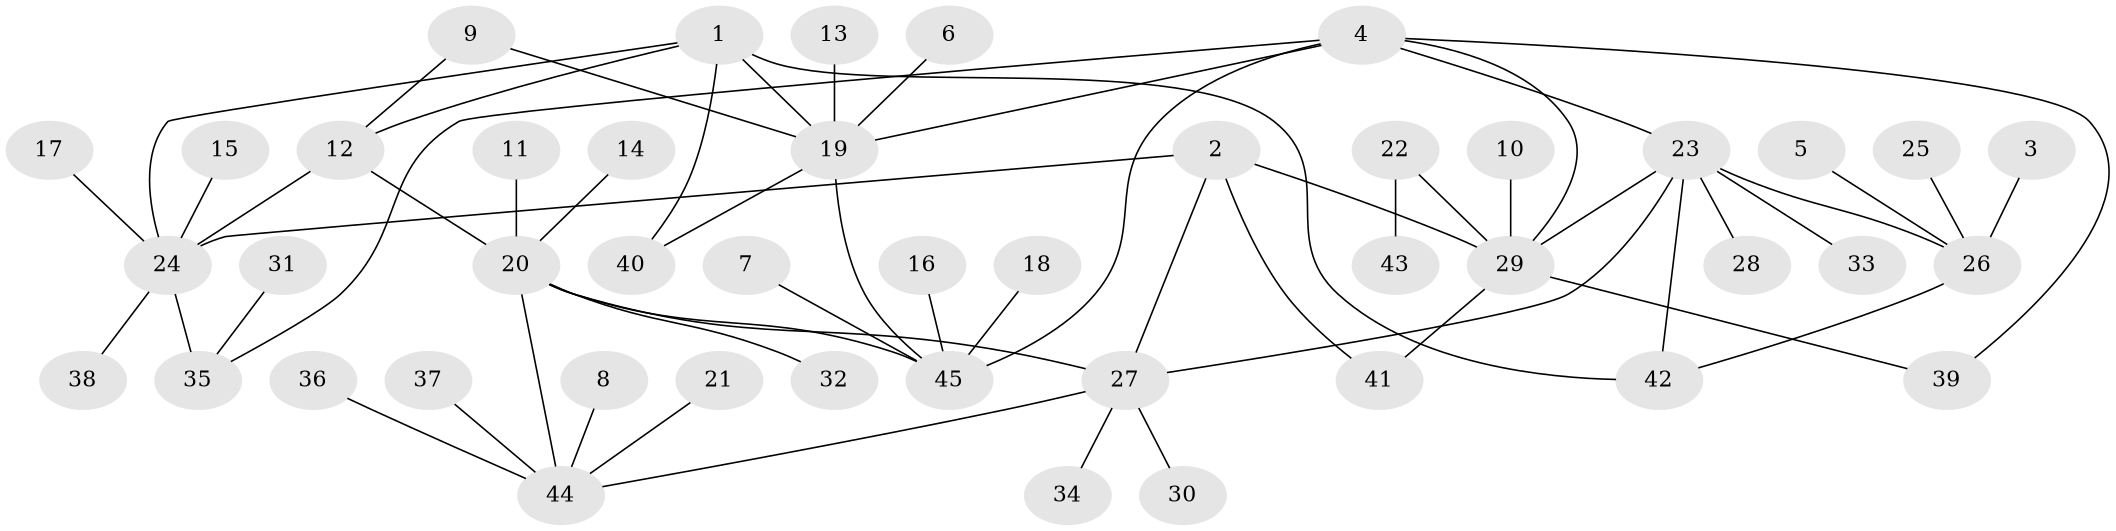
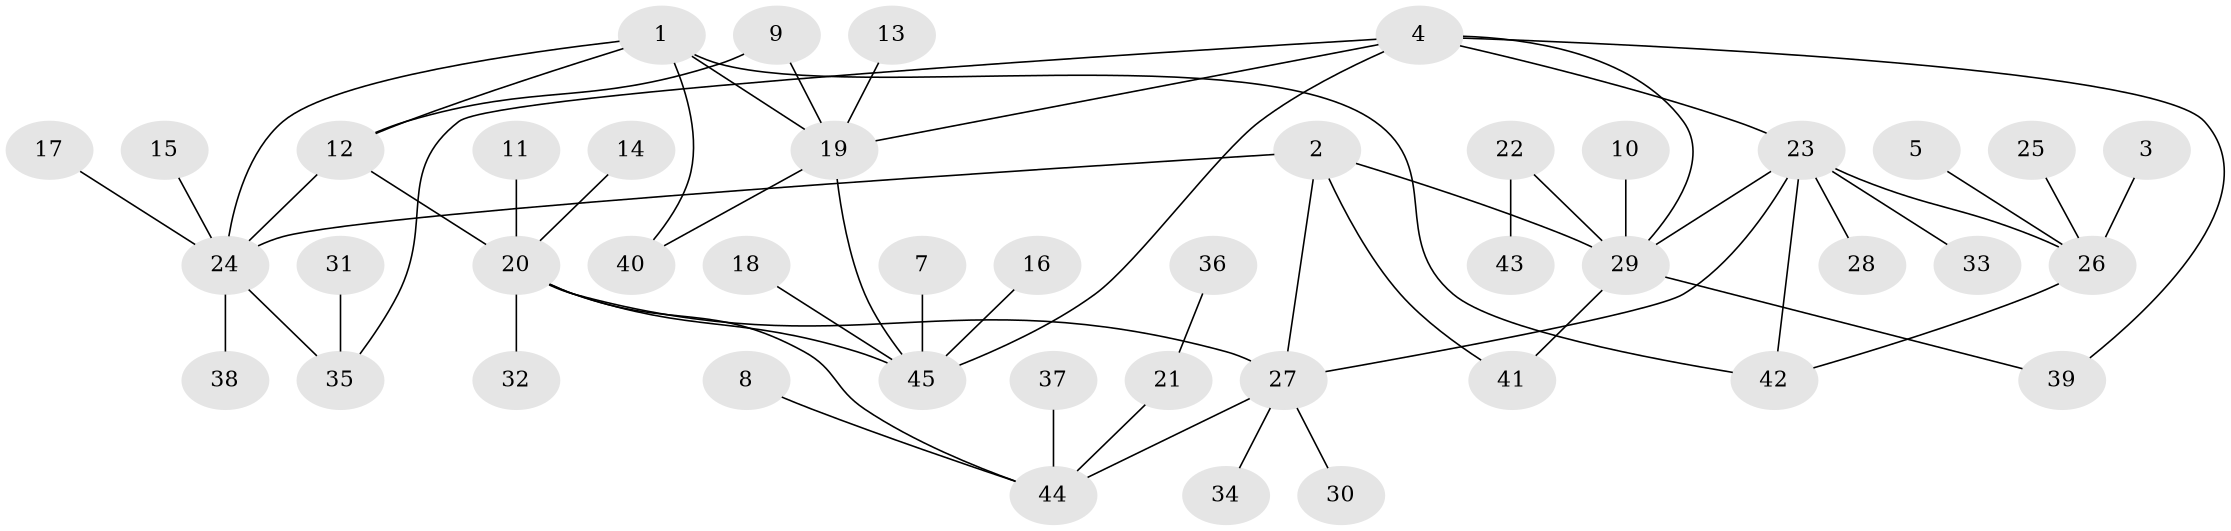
node "6": removed
edge "36" -- "44": now "36" -- "21"
